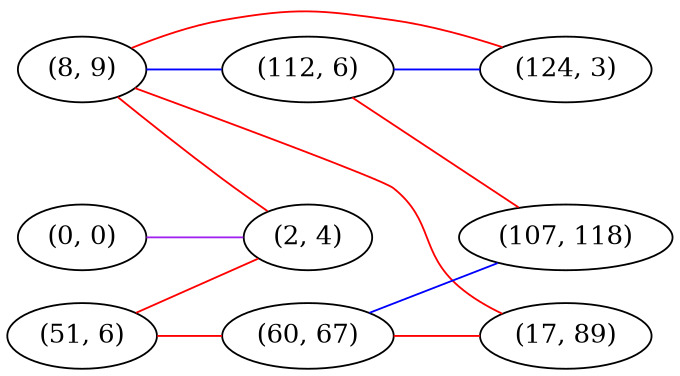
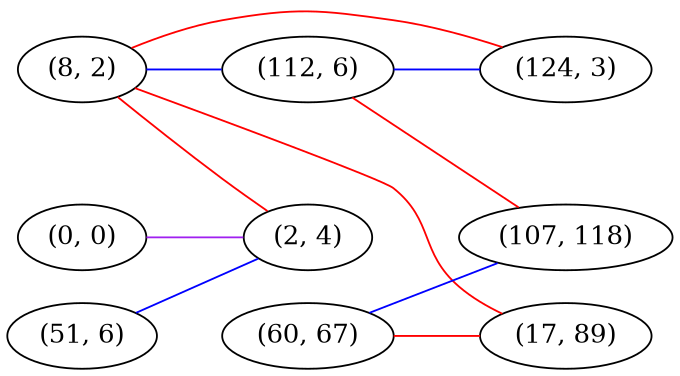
node "(8, 9)": label "(8, 9)" -> "(8, 2)"
edge "(2, 4)" -- "(51, 6)": color red -> blue
edge "(51, 6)" -- "(60, 67)": removed
